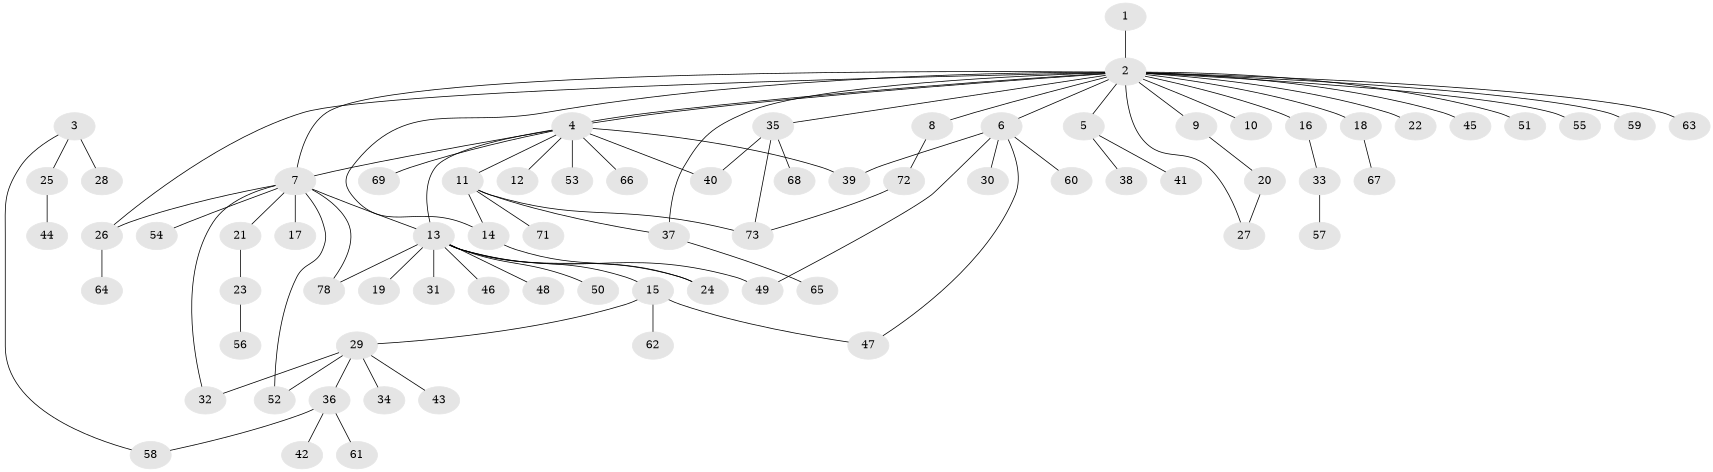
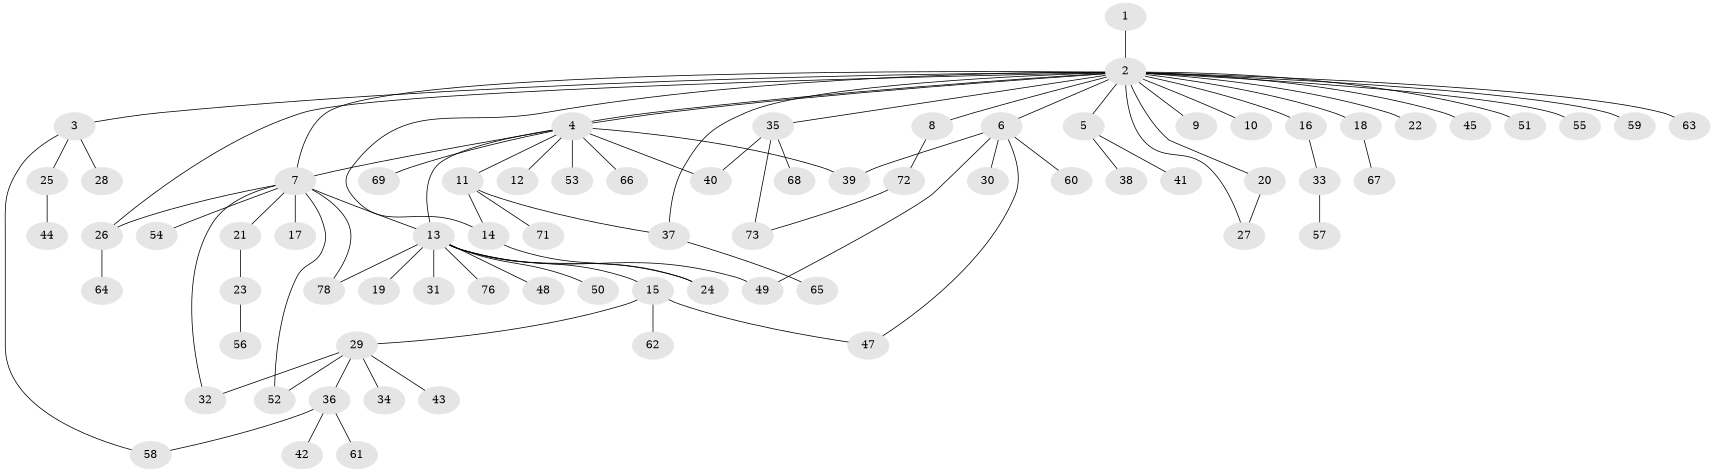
edge "2" -- "3": added
edge "9" -- "20": now "2" -- "20"
edge "11" -- "73": removed
node "46": label "46" -> "76"
